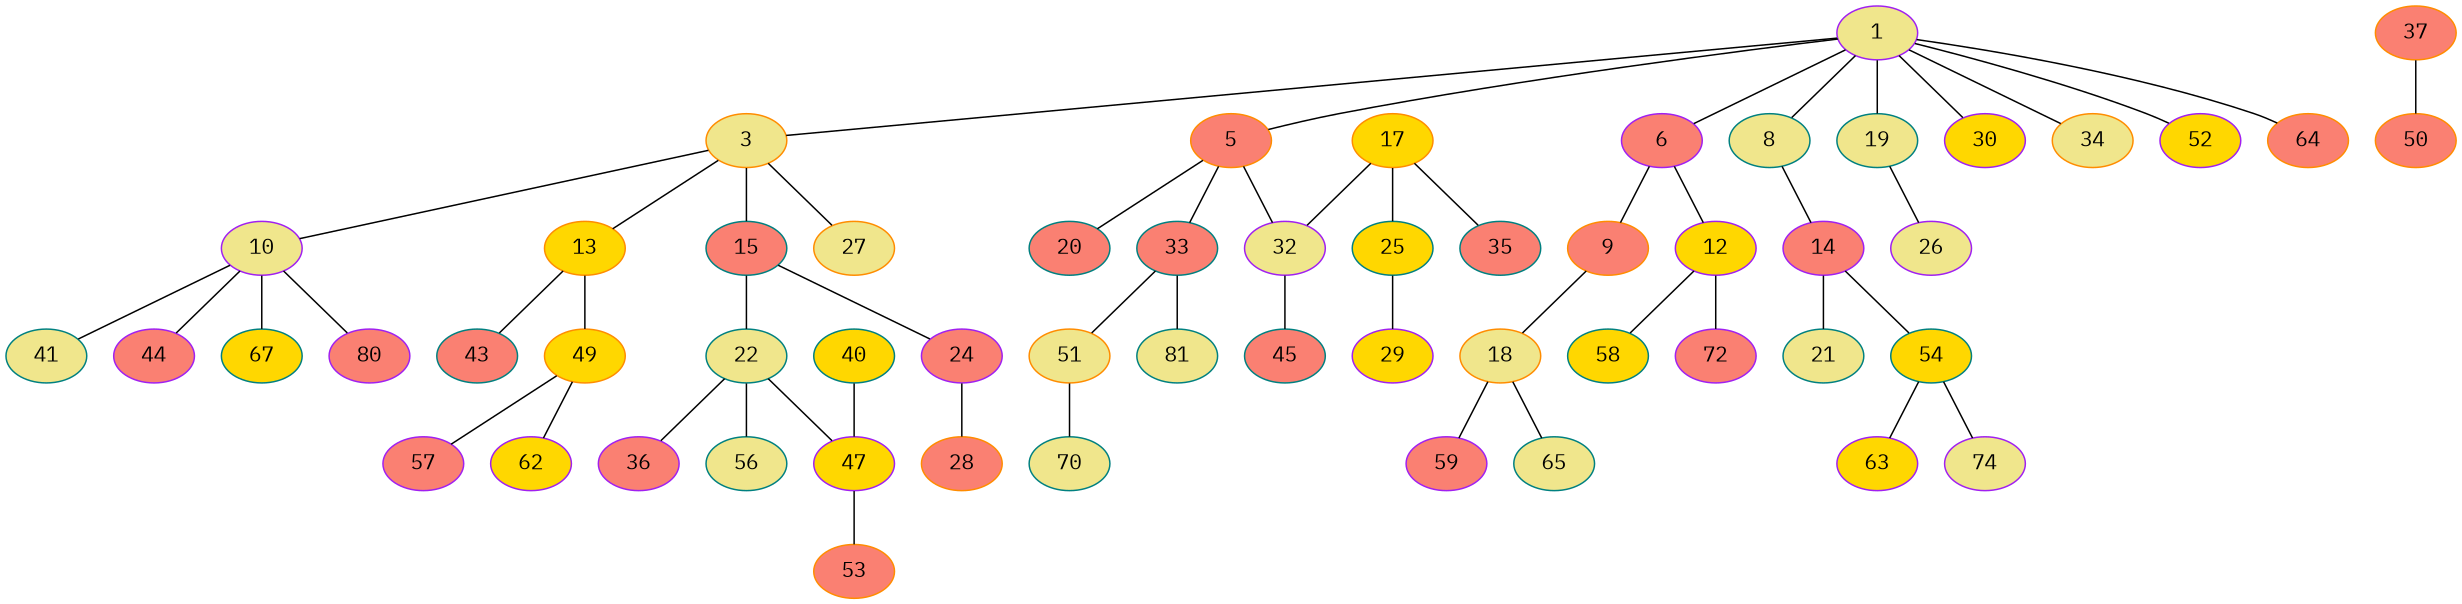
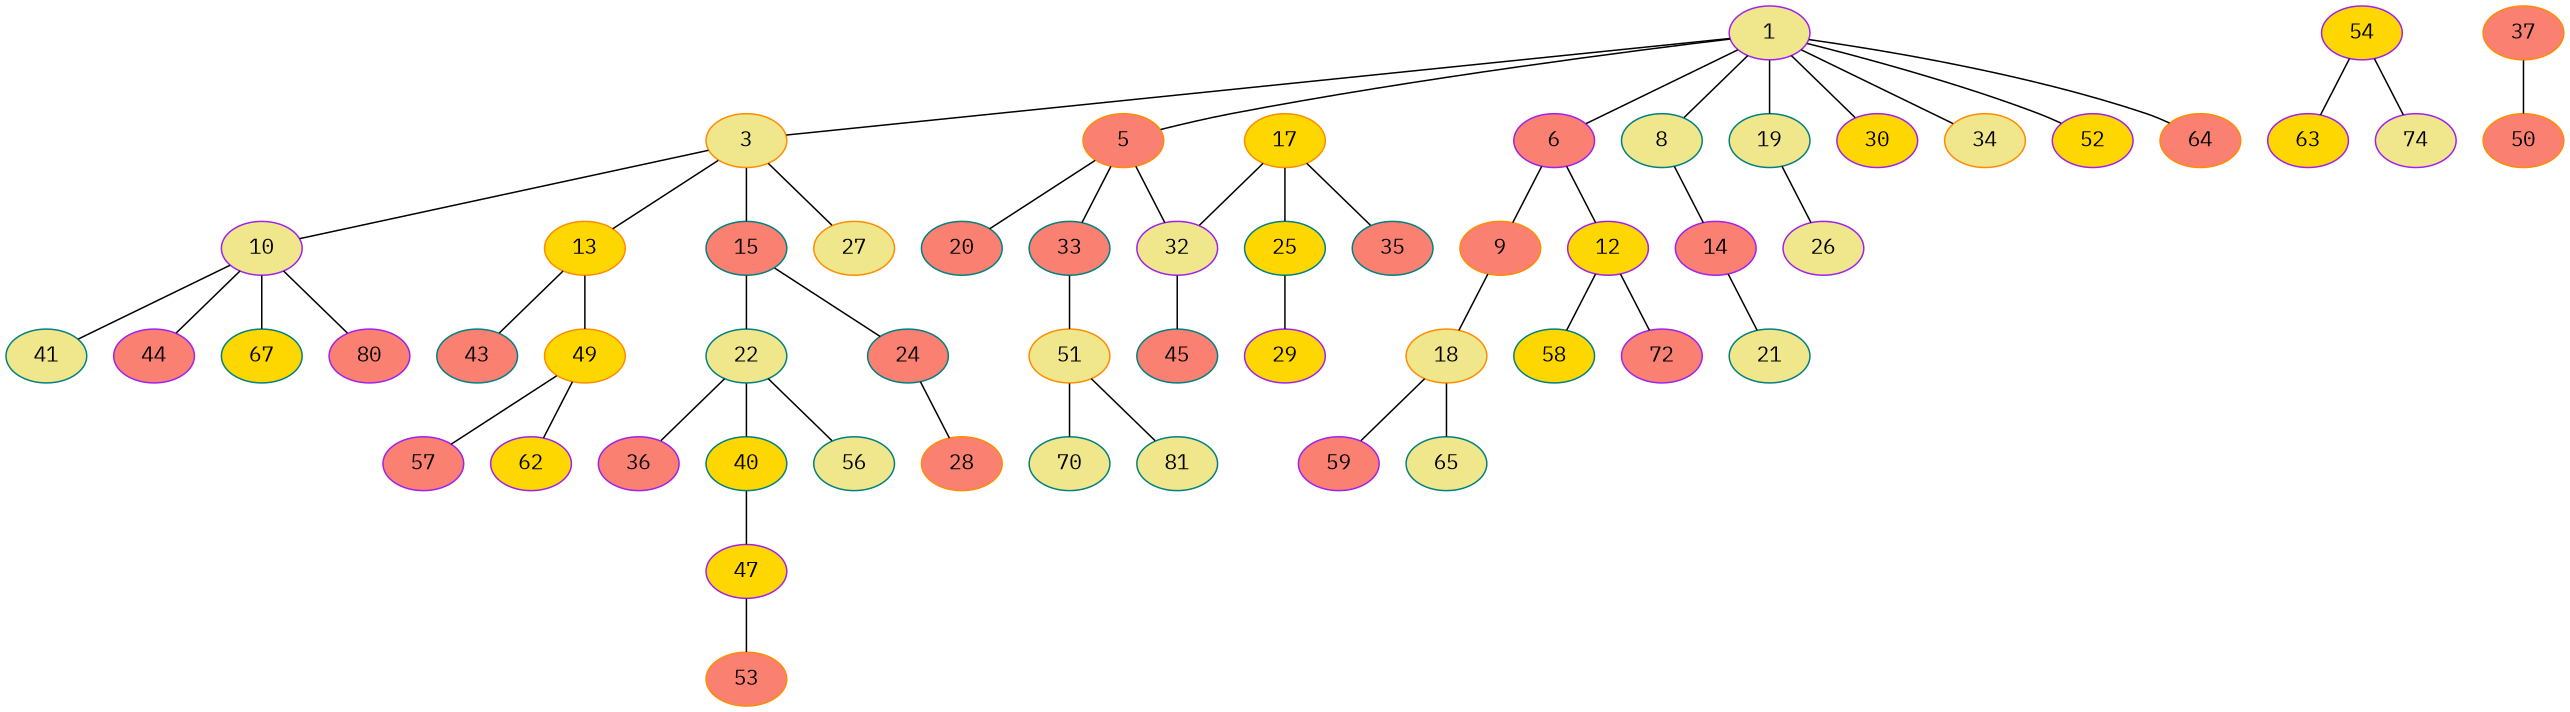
edge "33" -- "81": now "51" -- "81"
edge "14" -- "54": removed
node "24": color purple -> teal
node "54": color teal -> purple
edge "22" -- "47": now "22" -- "40"
